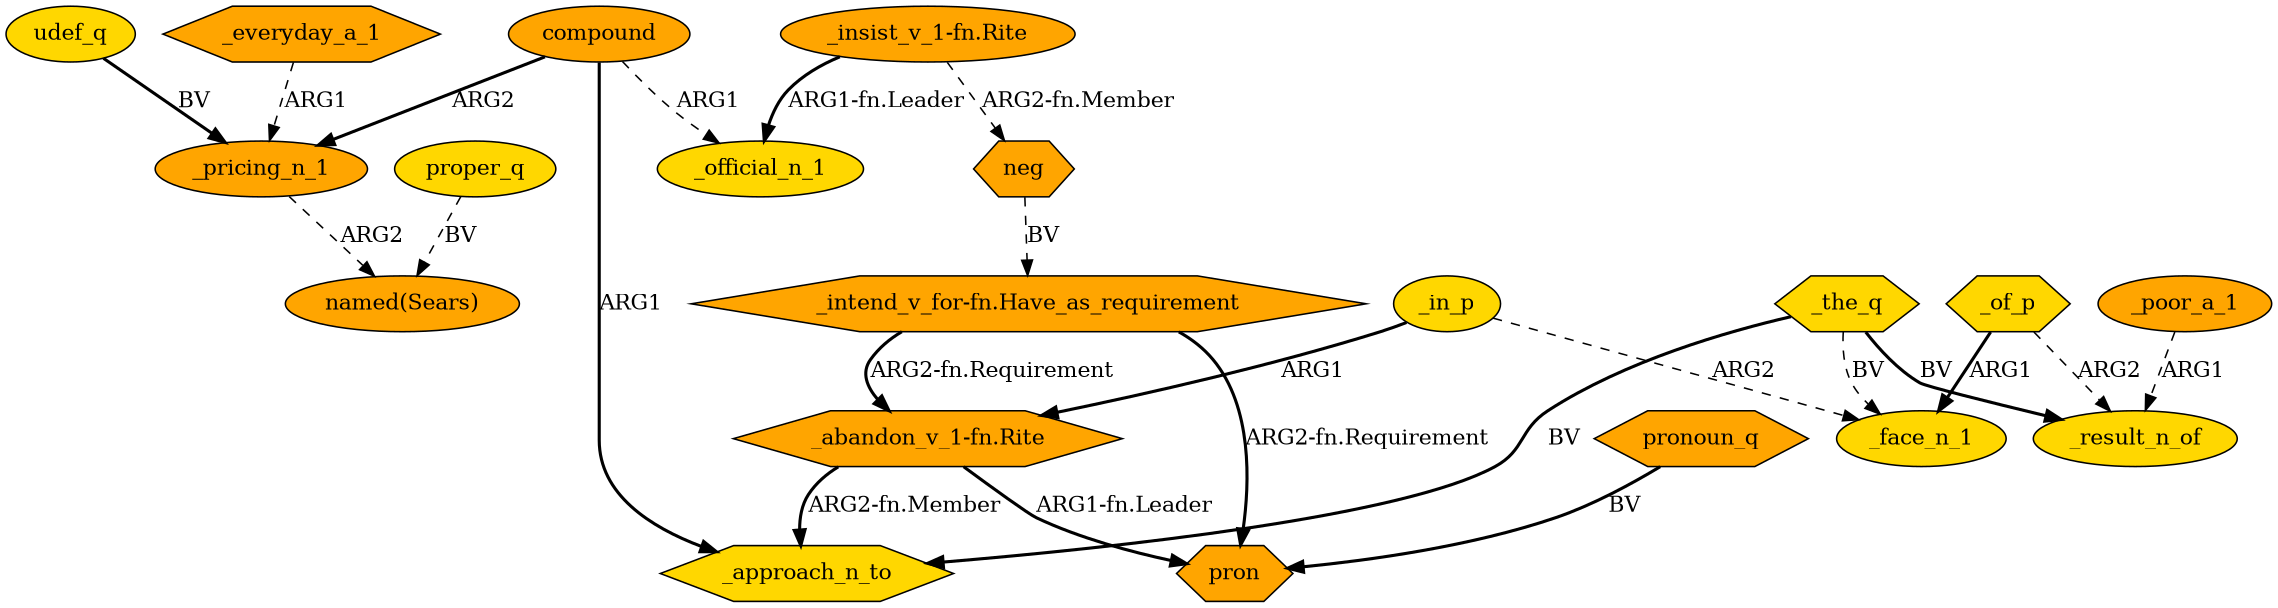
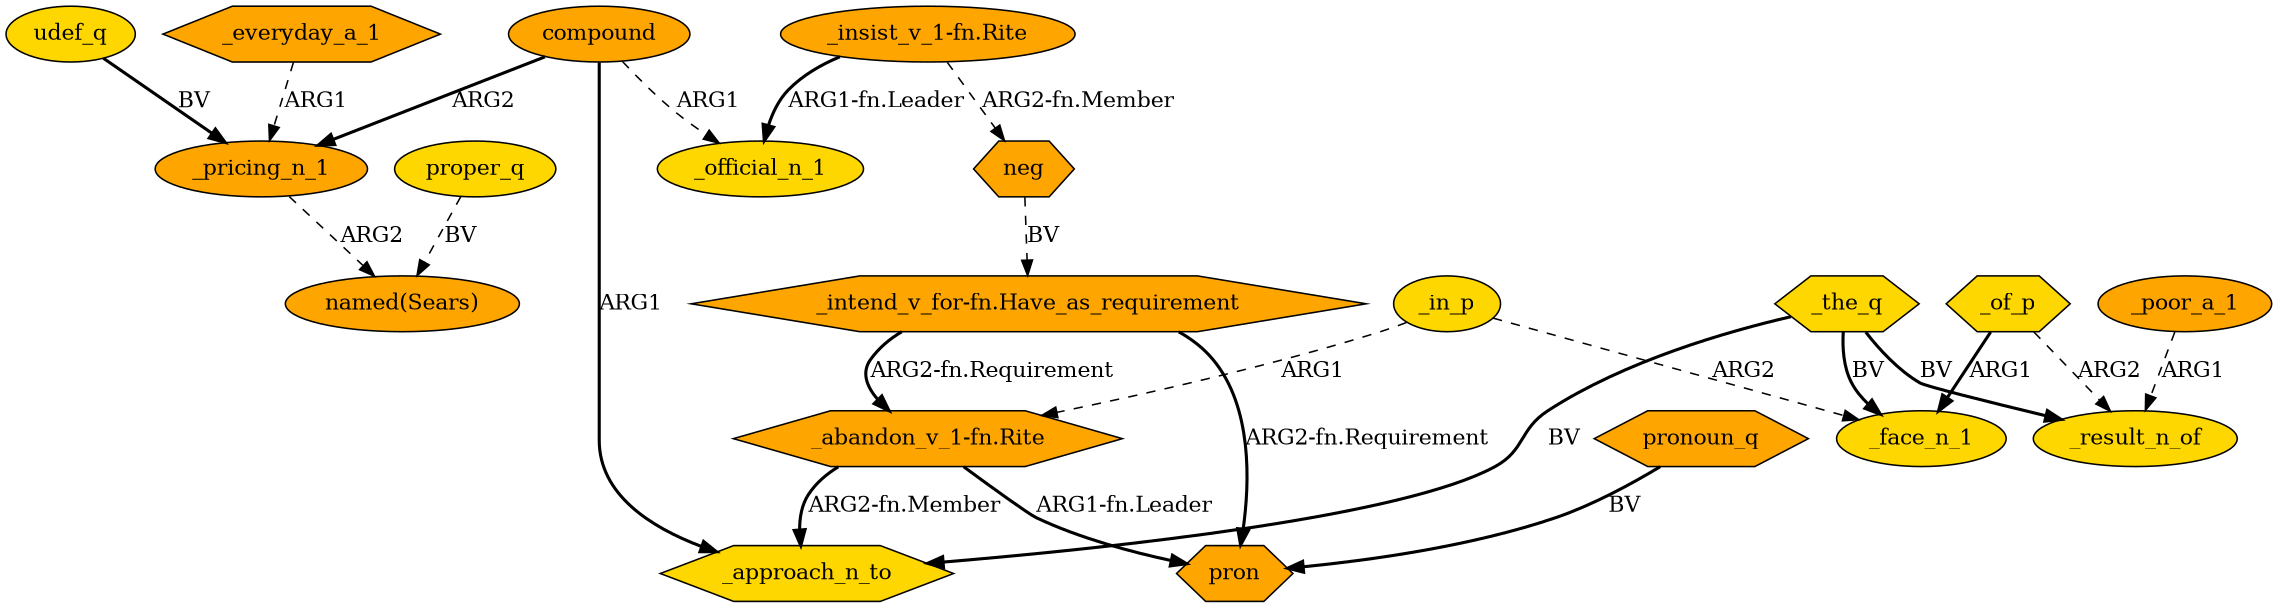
edge "_the_q" -> "_face_n_1": style dashed -> bold
edge "_in_p" -> "_abandon_v_1-fn.Rite": style bold -> dashed
